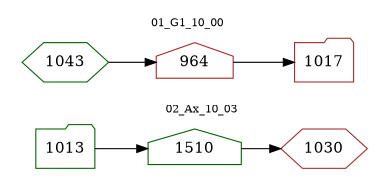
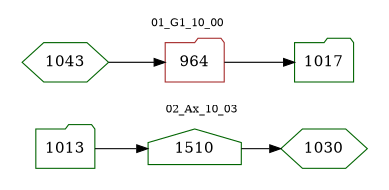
node "964": shape house -> folder
node "1017": color brown -> darkgreen
node "1030": color brown -> darkgreen
